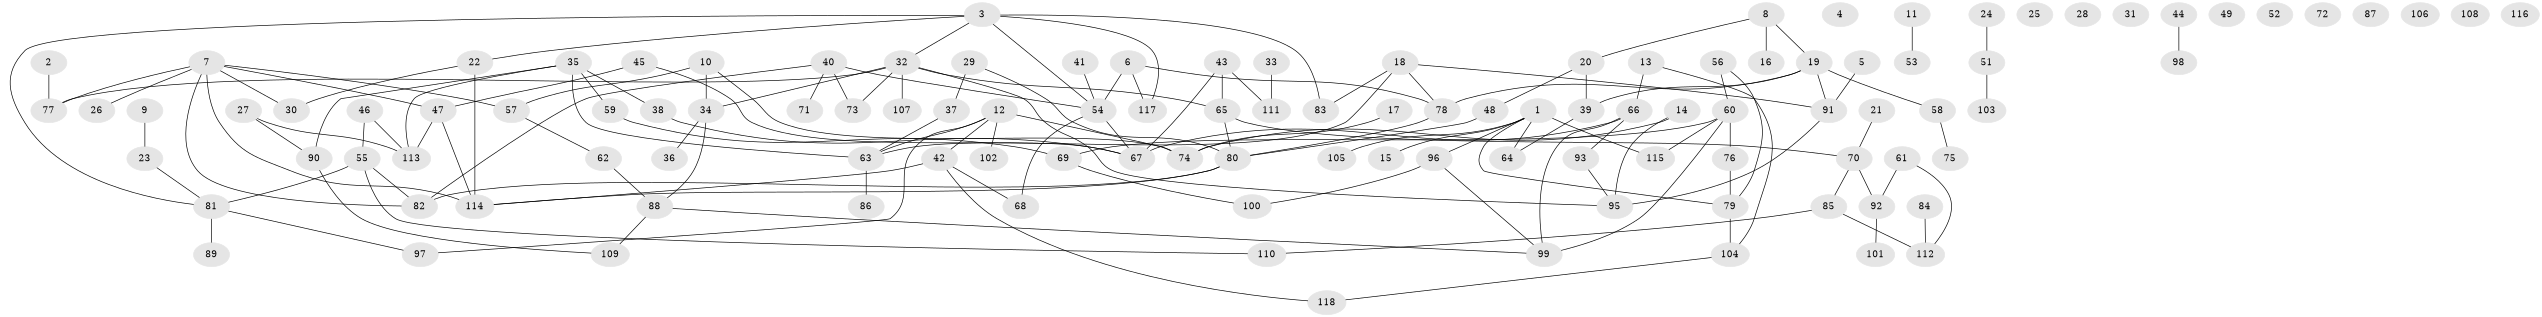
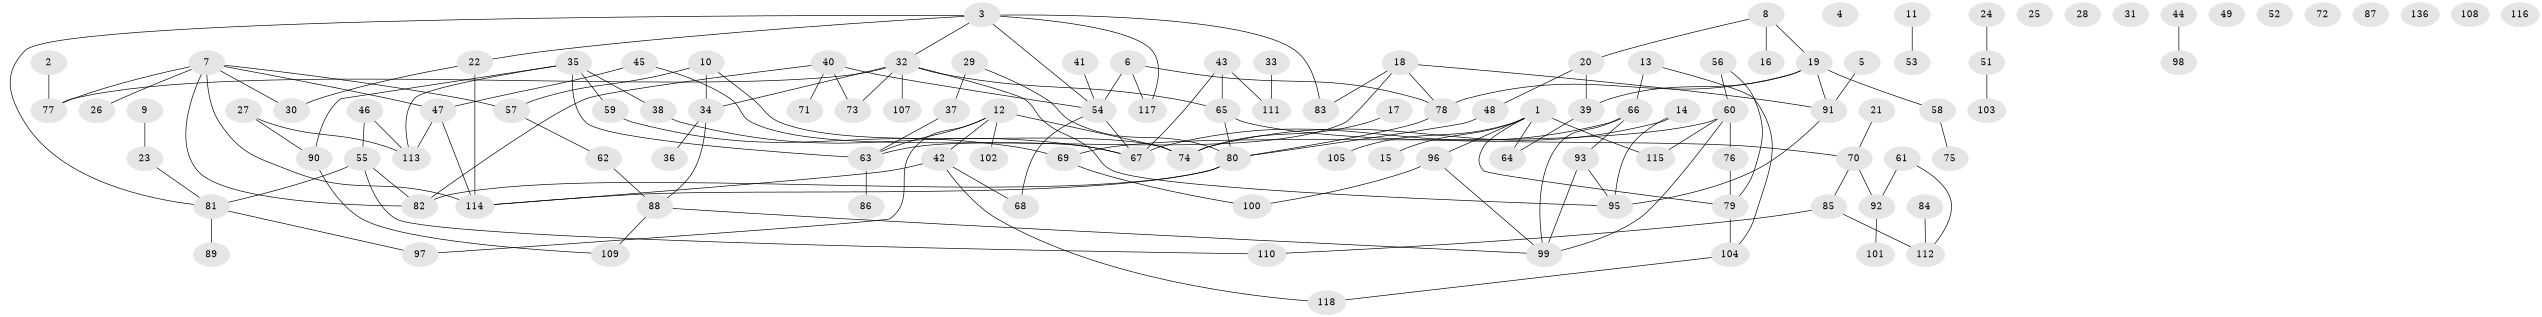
node "106": label "106" -> "136"
edge "93" -- "99": added
